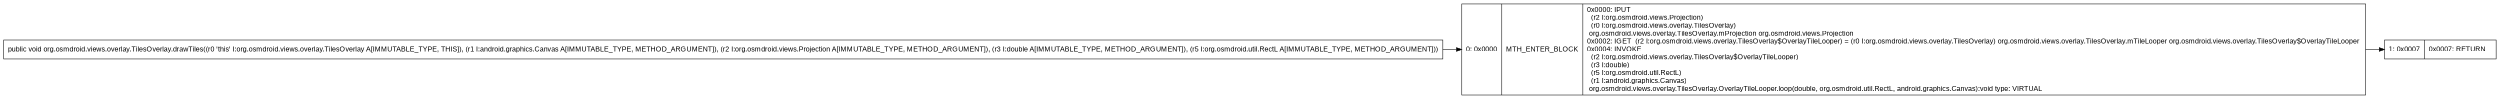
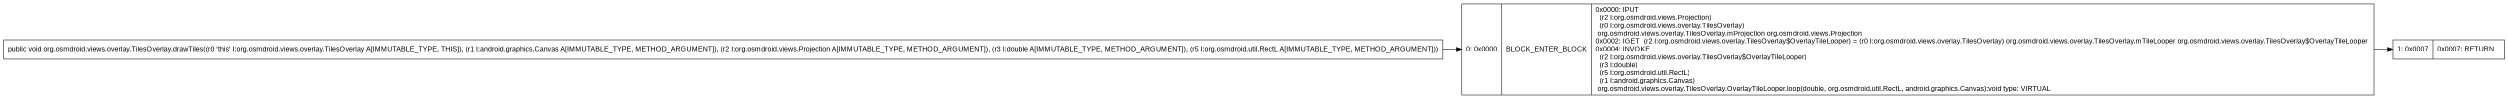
node "0: 0x0000": text "MTH_ENTER_BLOCK" -> "BLOCK_ENTER_BLOCK"
